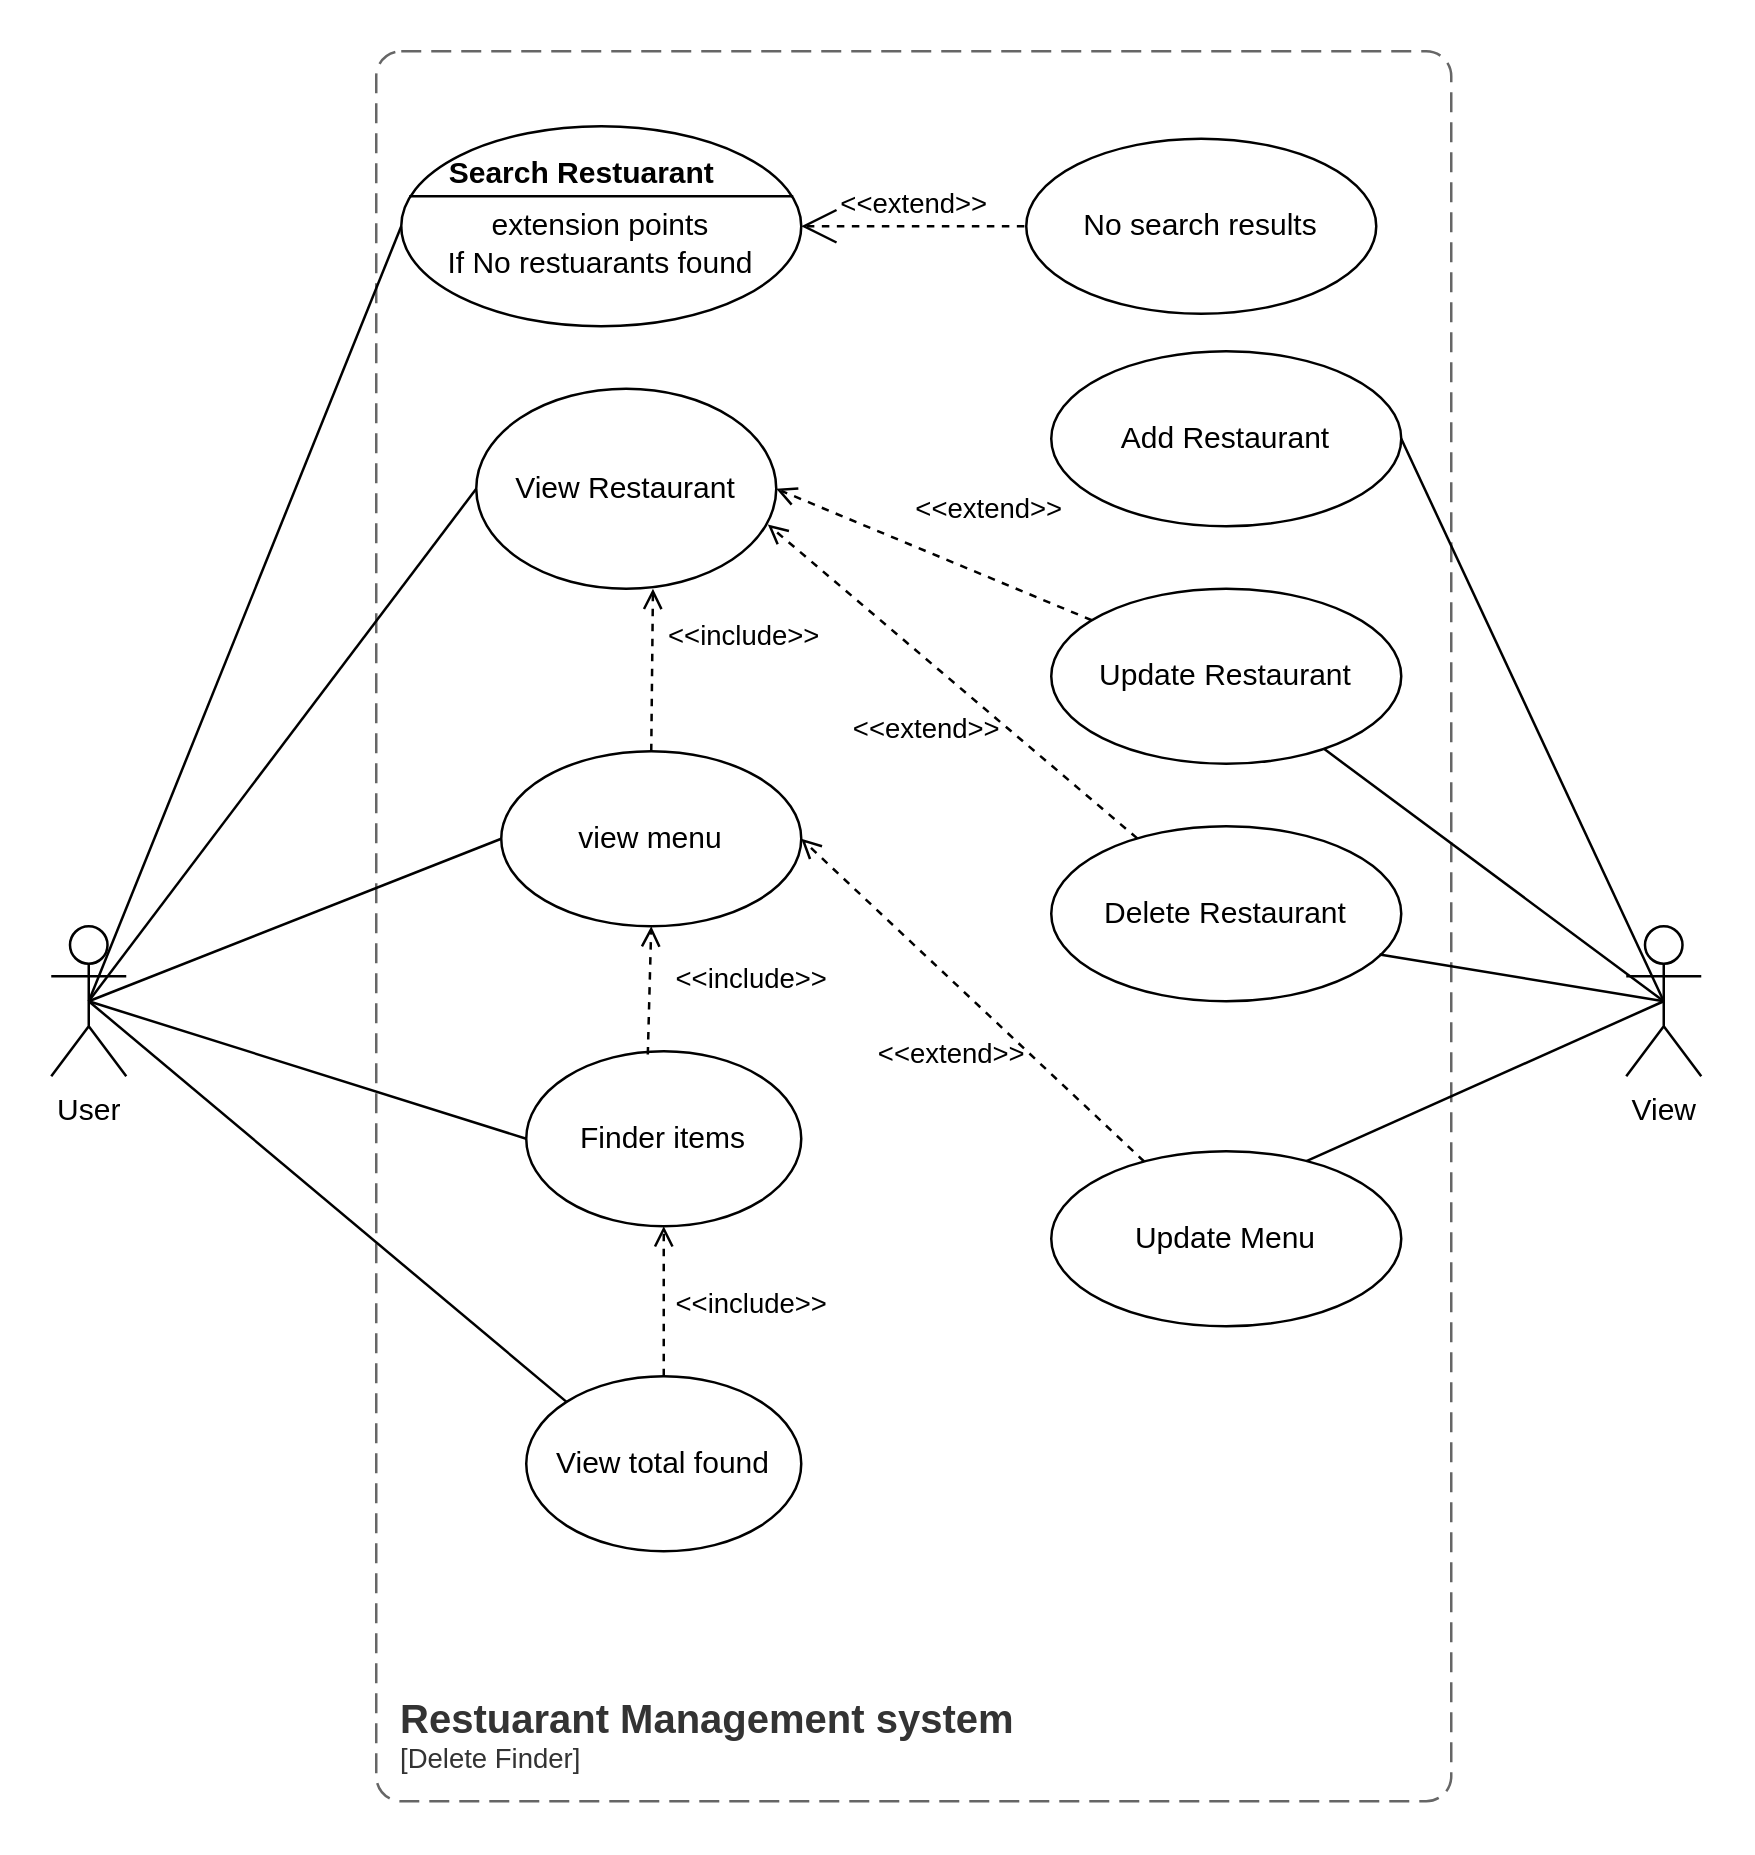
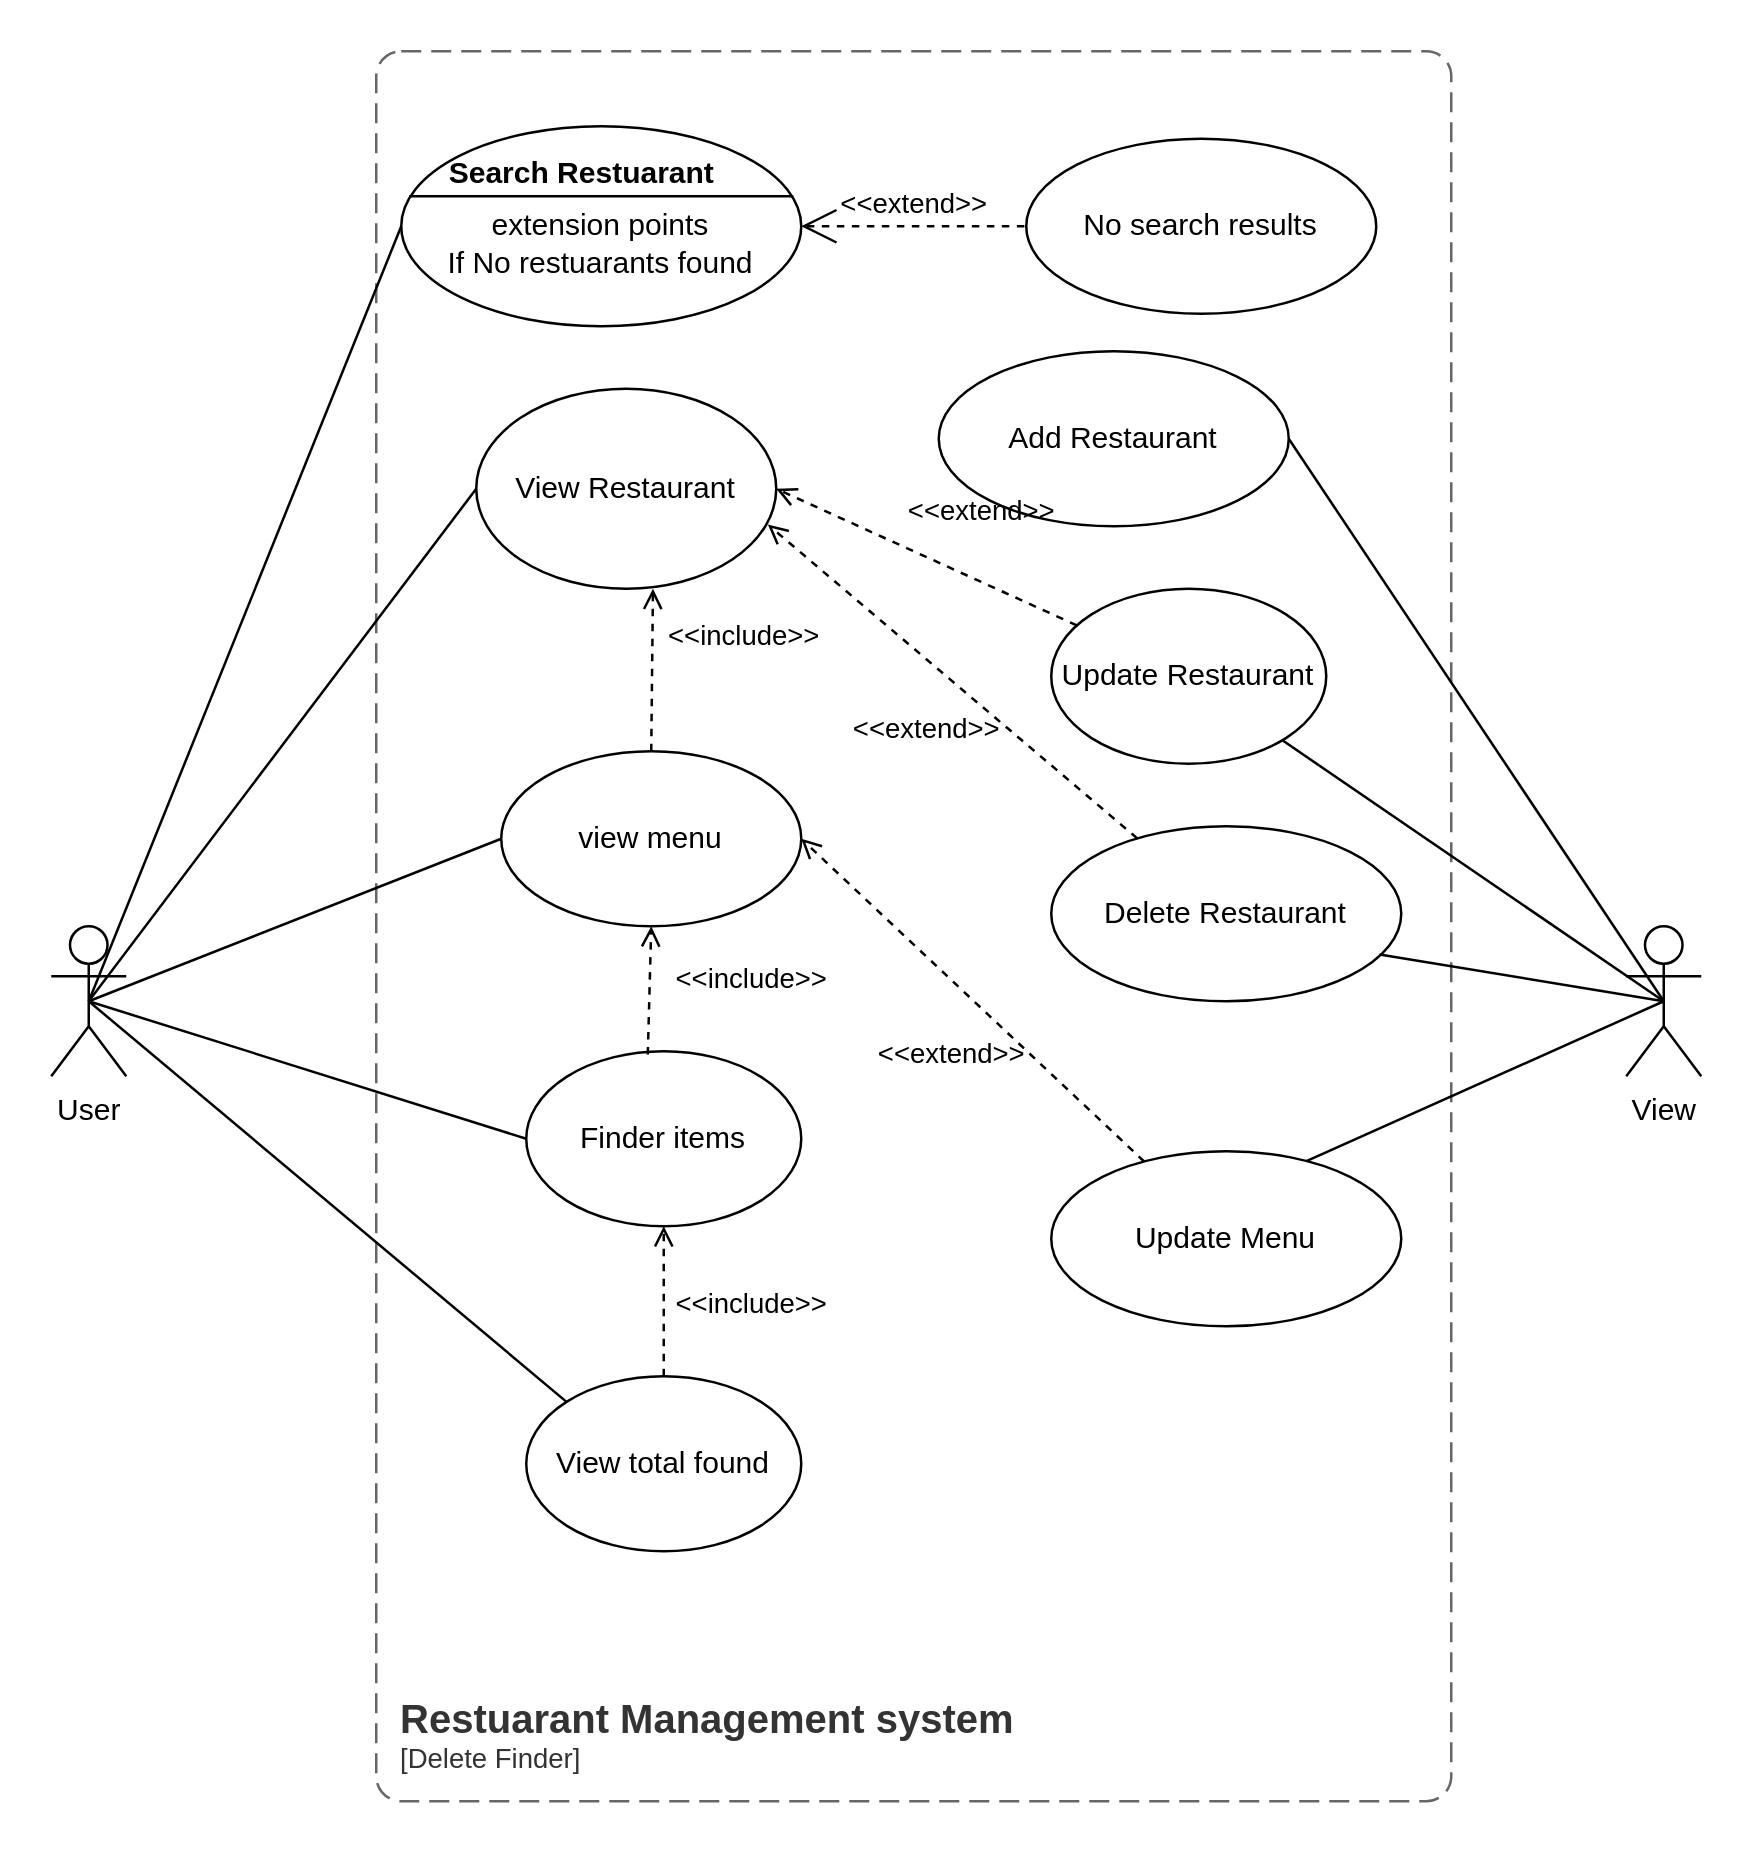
node "Add Restaurant": moved (1226, 439) -> (1114, 439)
node "Update Restaurant": size 350x175 -> 275x175
